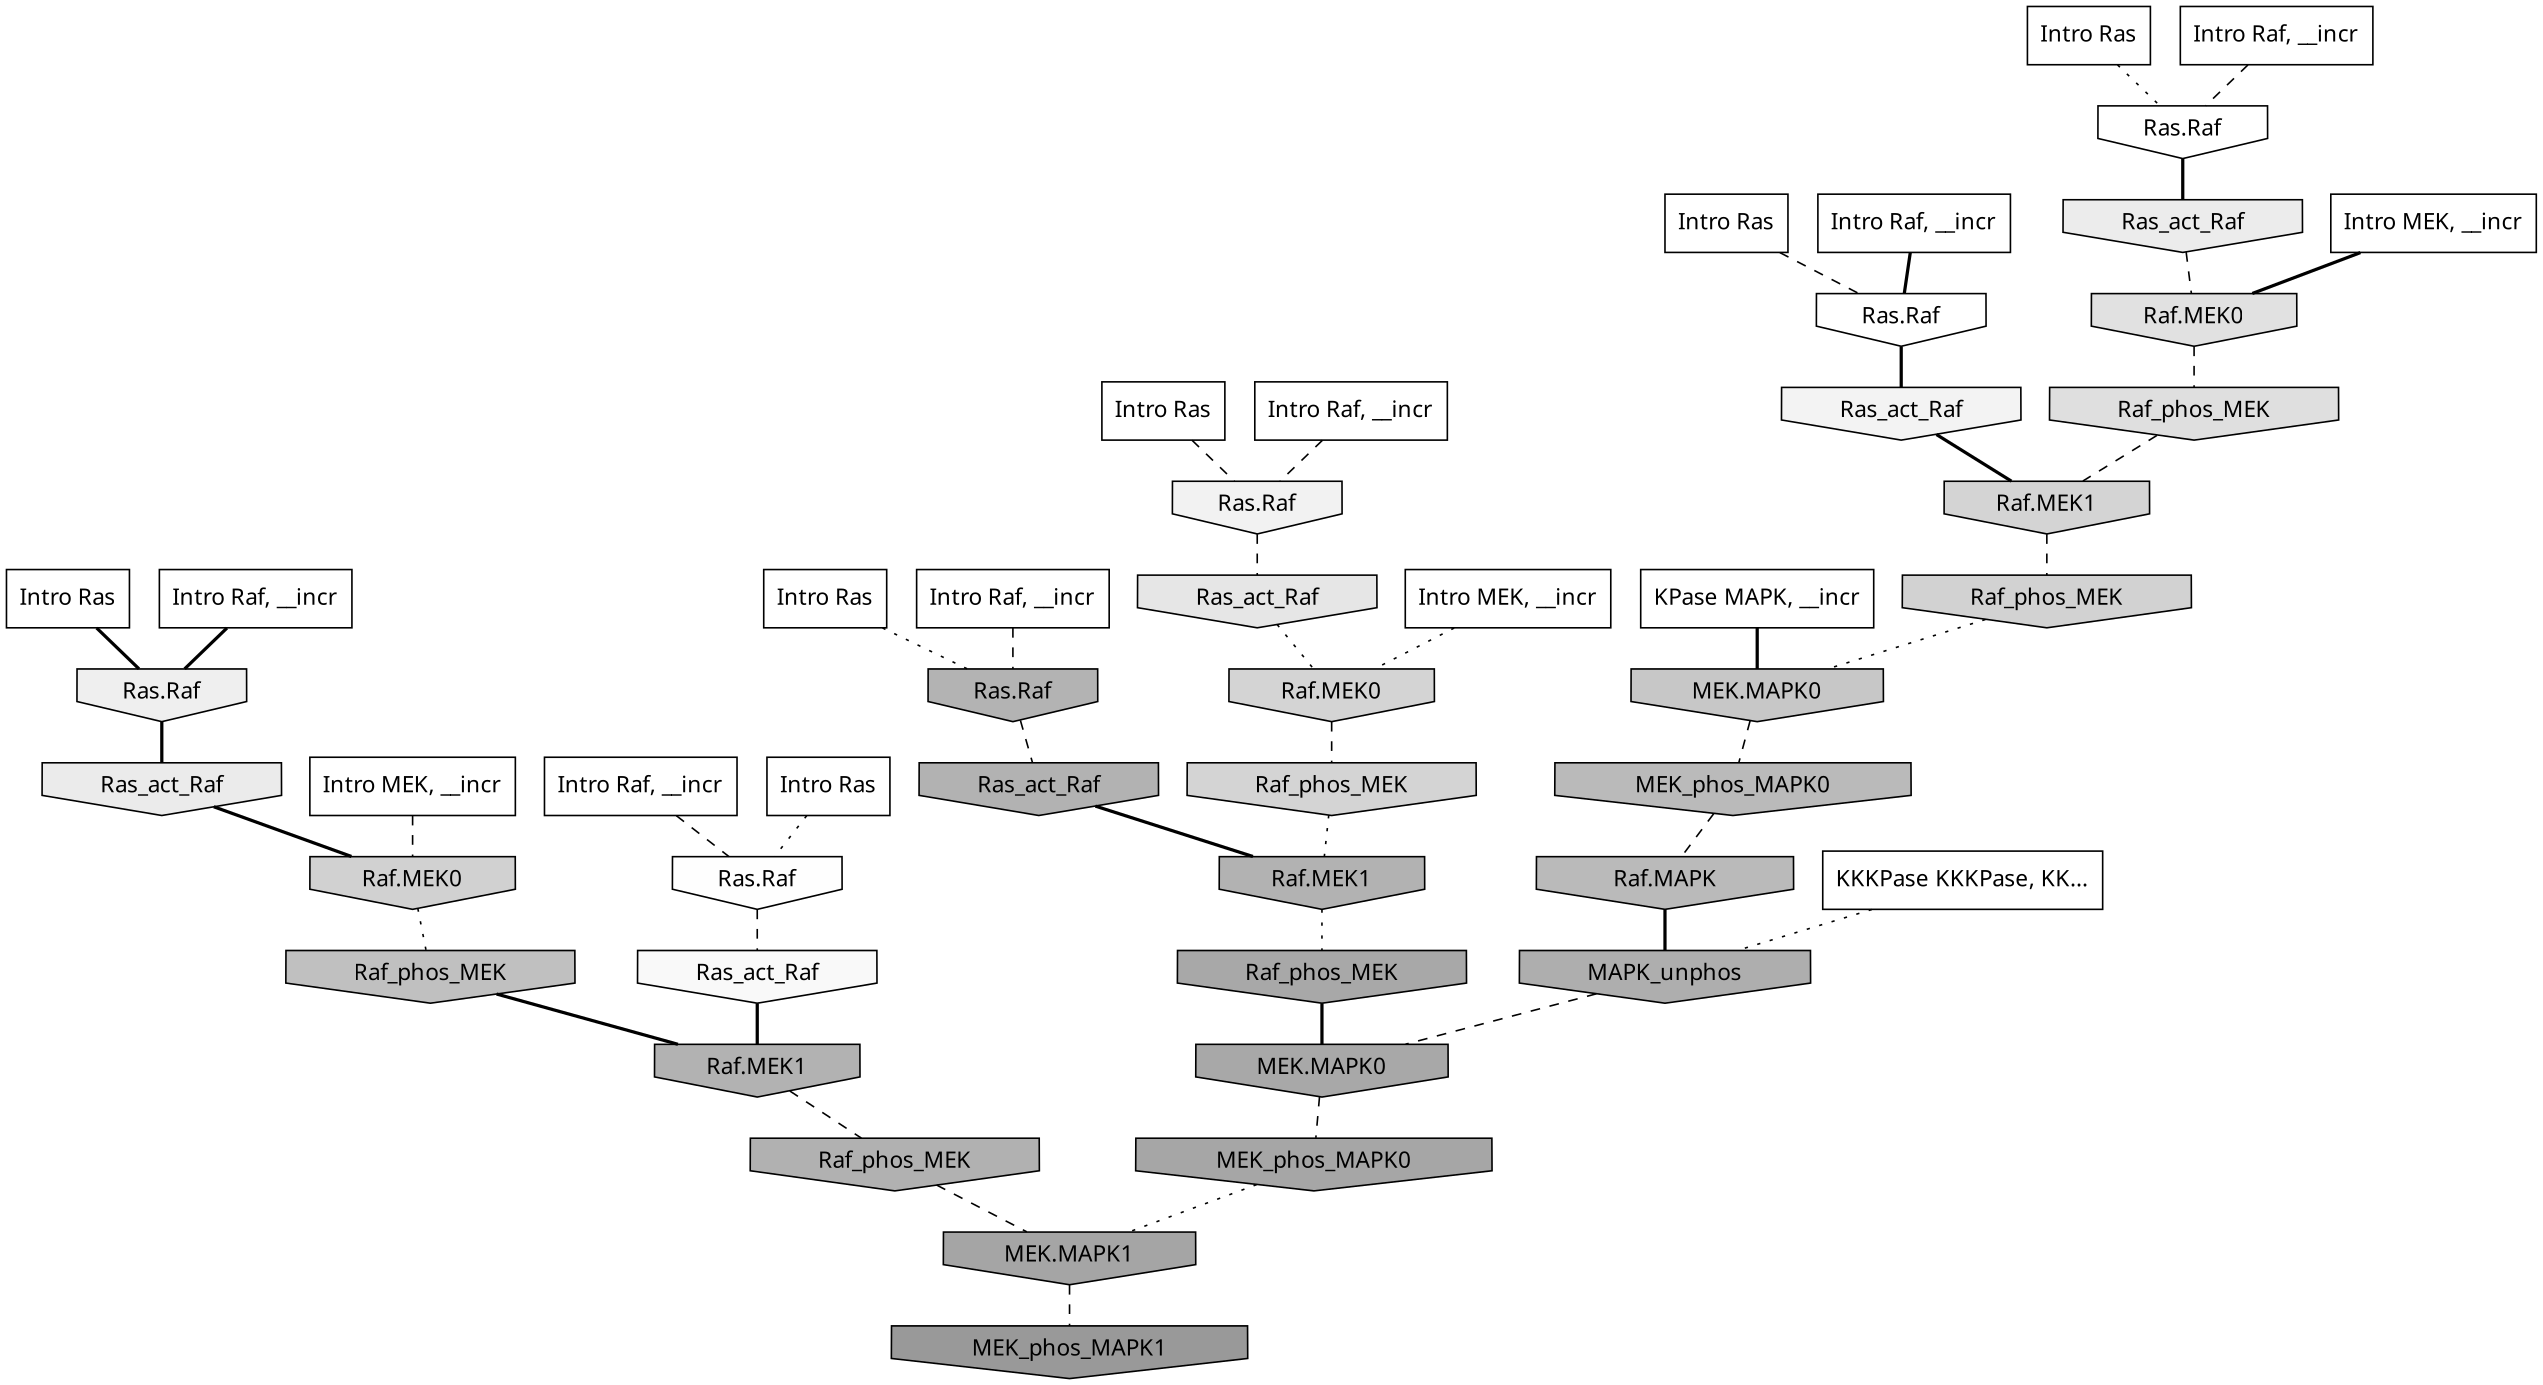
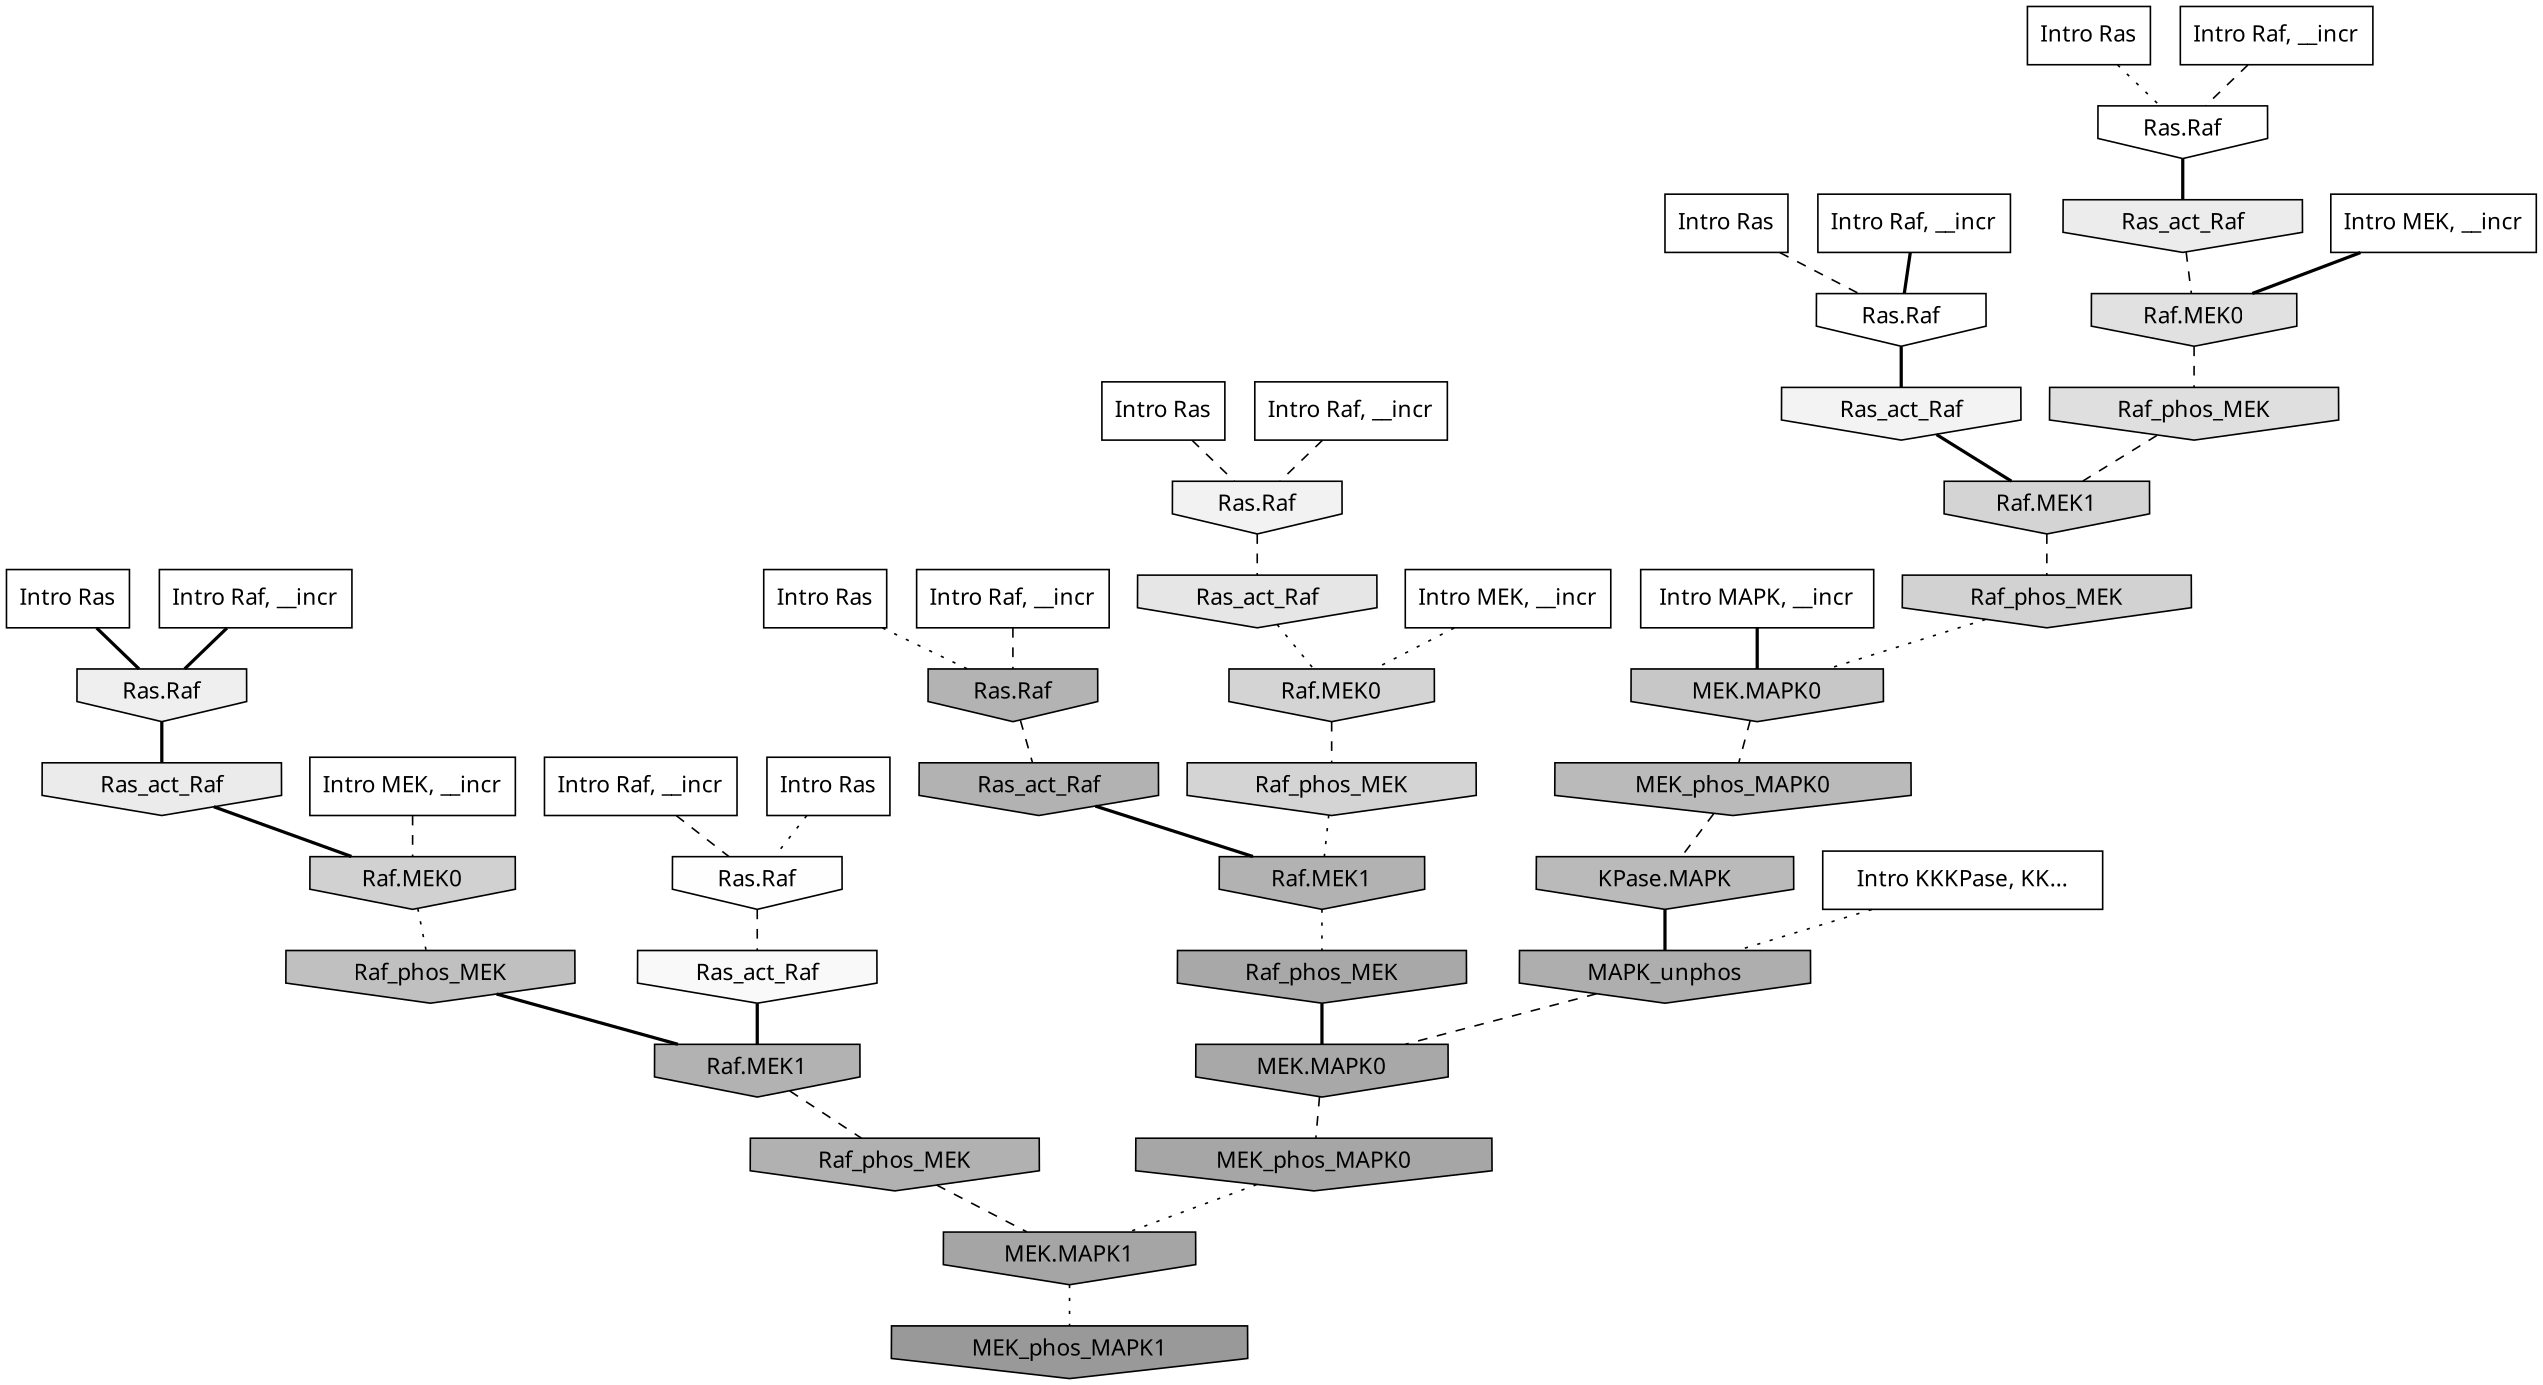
node "KPase MAPK, __incr": label "KPase MAPK, __incr" -> "Intro MAPK, __incr"
node "Raf.MAPK": label "Raf.MAPK" -> "KPase.MAPK"
node "KKKPase KKKPase, KK...": label "KKKPase KKKPase, KK..." -> "Intro KKKPase, KK..."
edge "MEK.MAPK1" -- "MEK_phos_MAPK1": style dashed -> dotted
